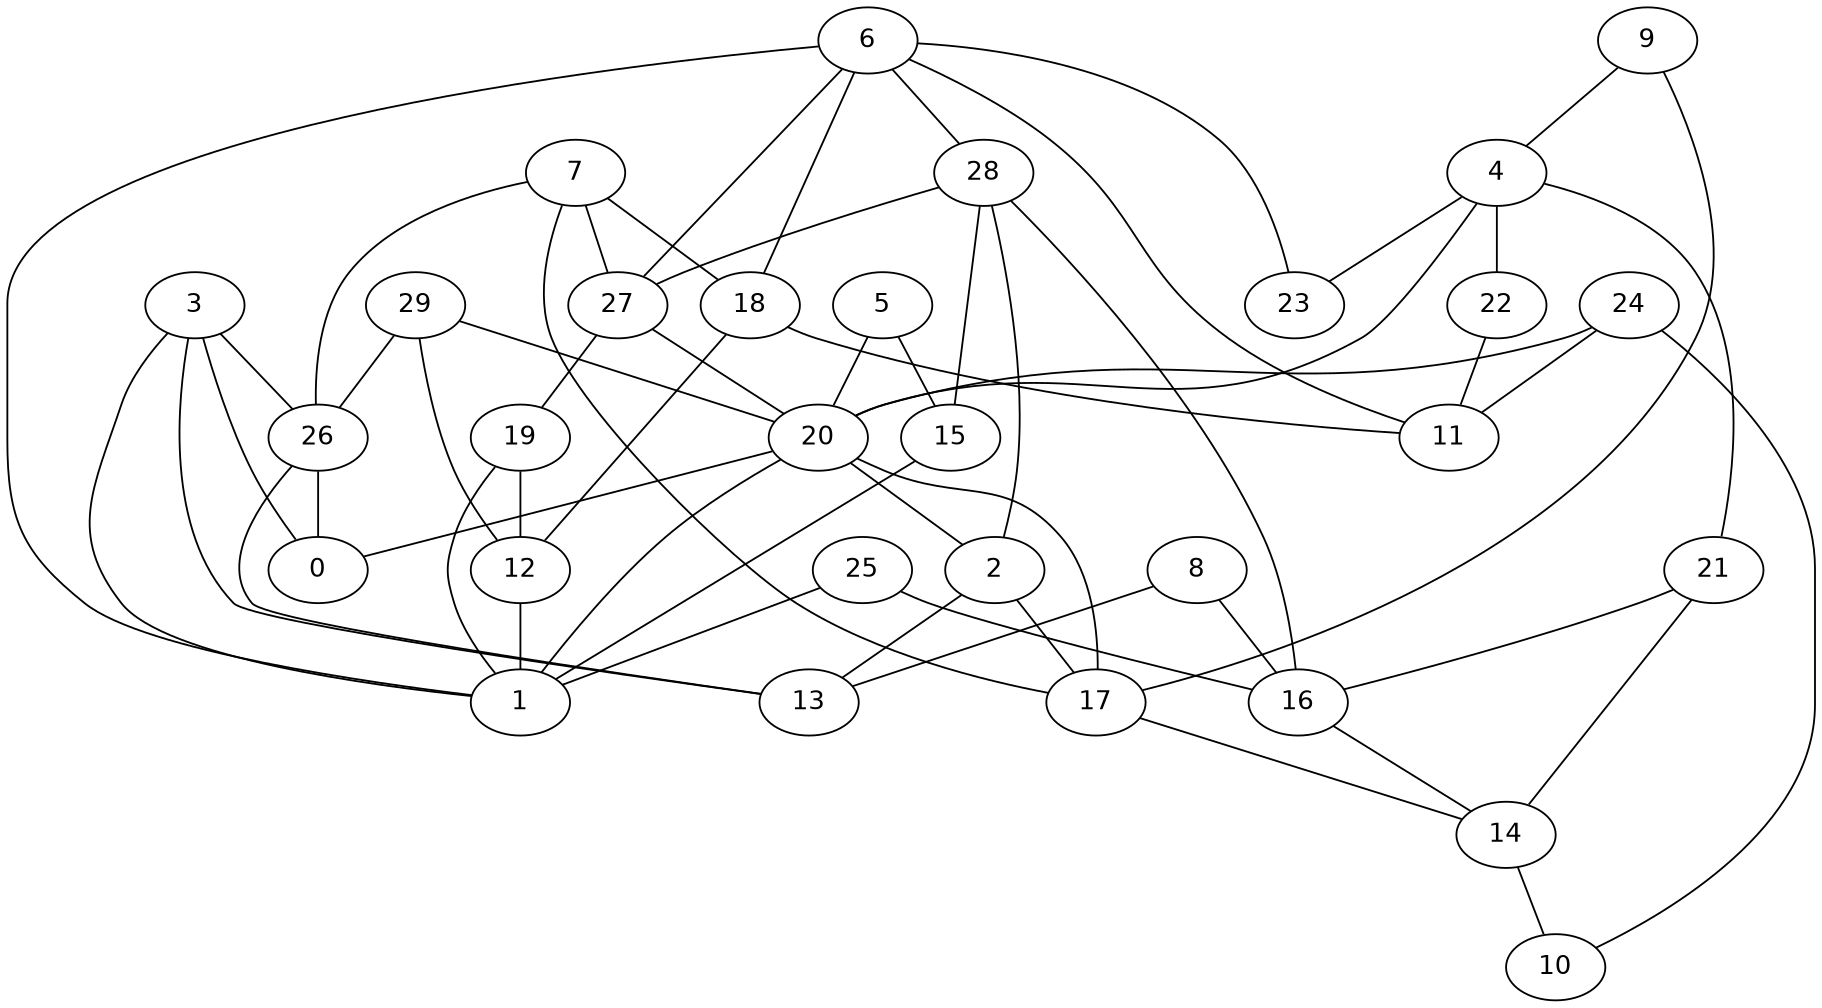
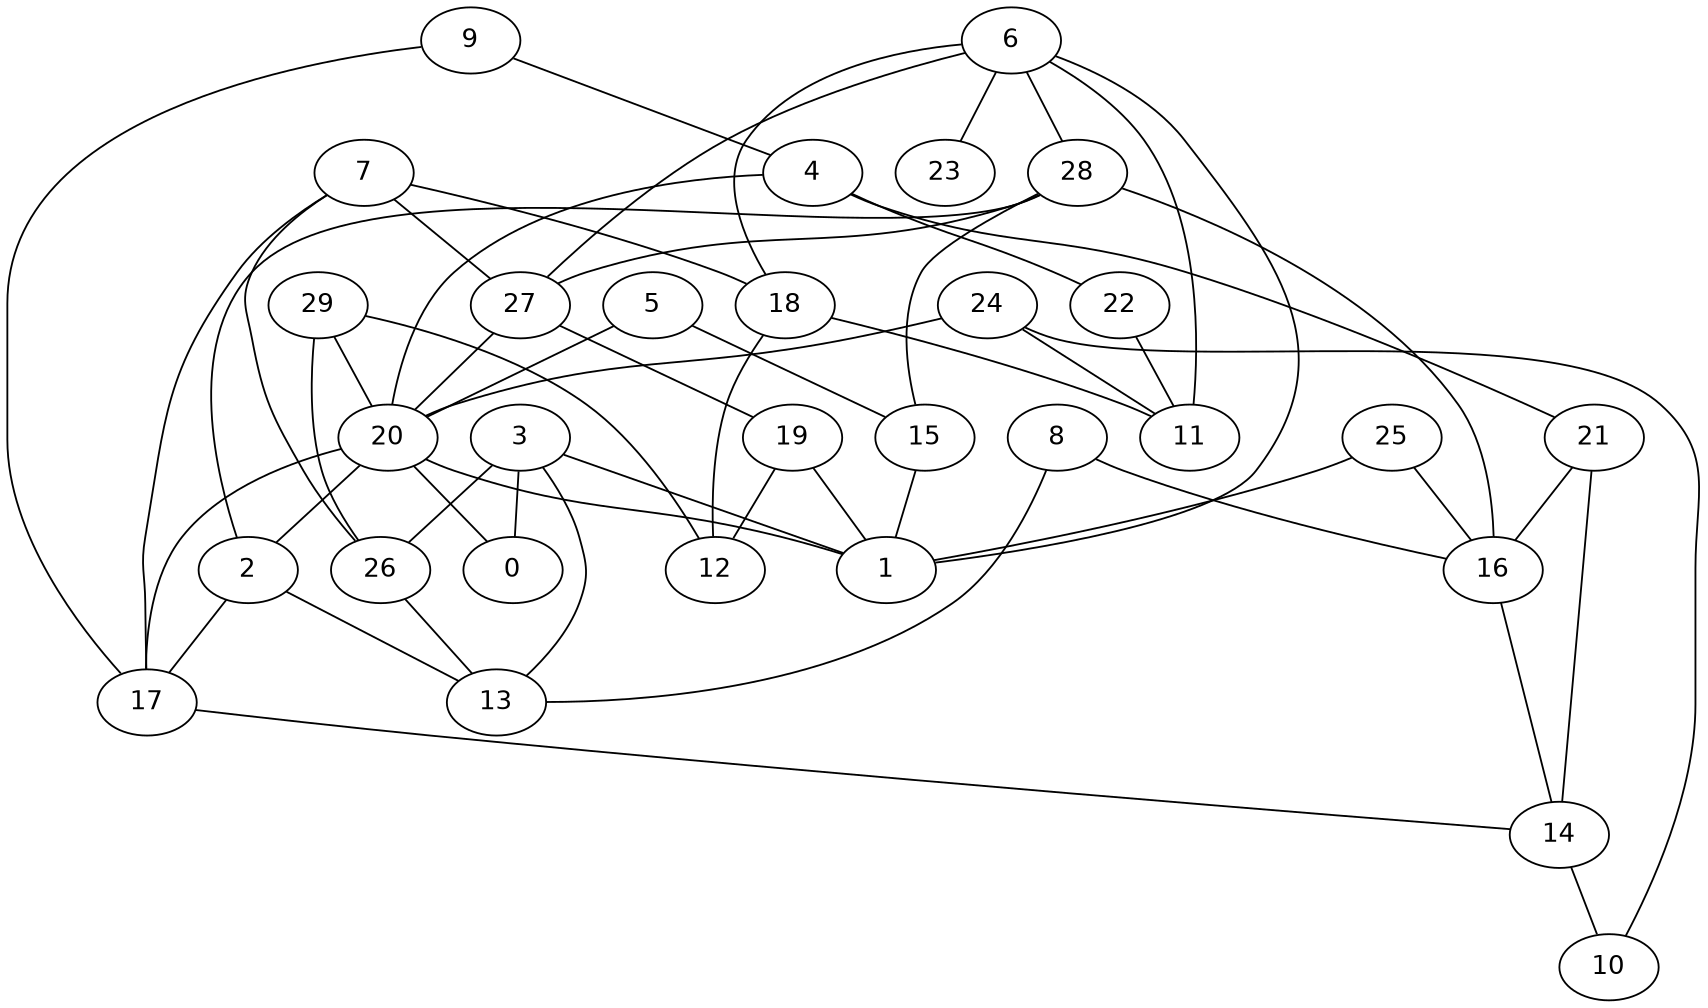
edge "4" -- "23": removed
edge "26" -- "0": removed
edge "12" -- "1": removed
